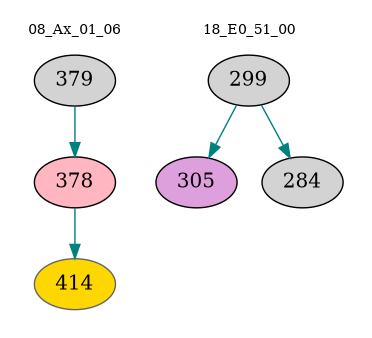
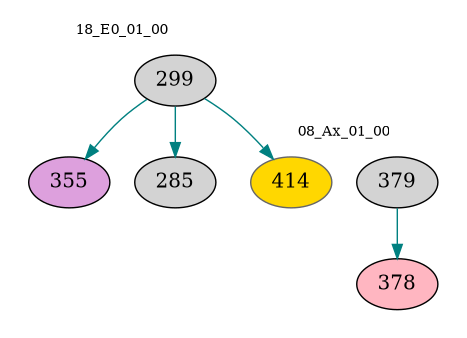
cluster "08_Ax_01_06": label "08_Ax_01_06" -> "08_Ax_01_00"
cluster "18_E0_51_00": label "18_E0_51_00" -> "18_E0_01_00"
node "305": label "305" -> "355"
node "284": label "284" -> "285"
edge "378" -> "414": now "299" -> "414"
